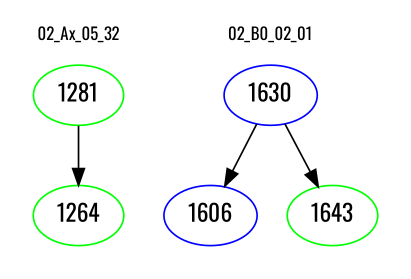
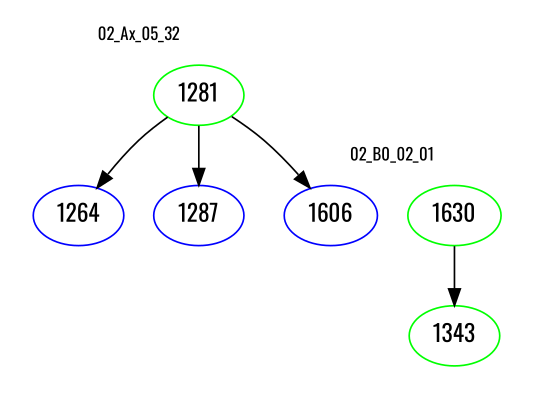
node "1630": color blue -> green
edge "1630" -> "1606": now "1281" -> "1606"
node "1264": color green -> blue
node "1287": added
node "1643": label "1643" -> "1343"
